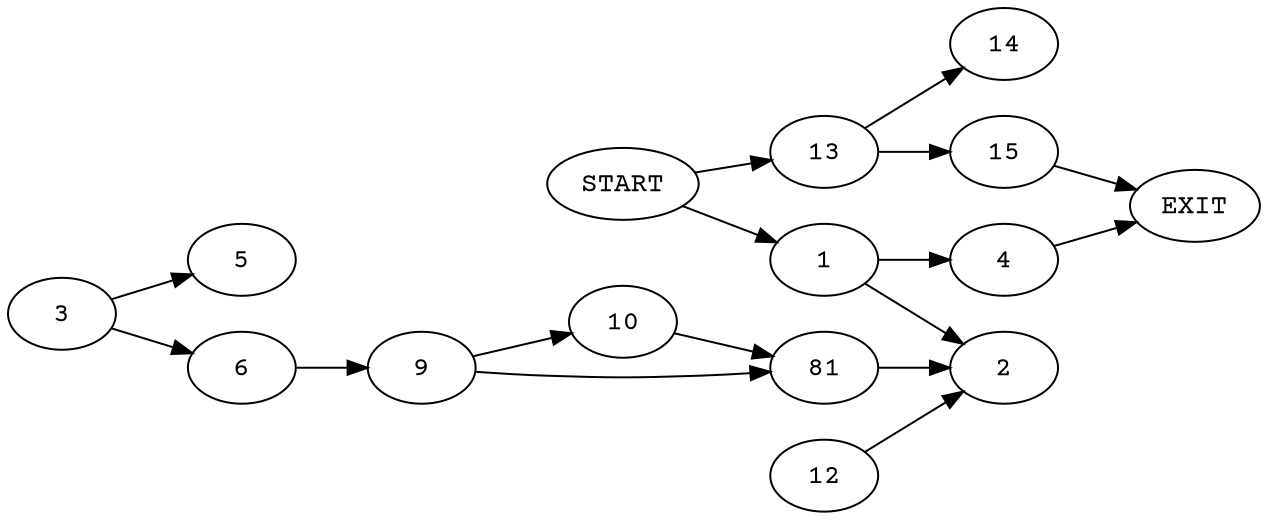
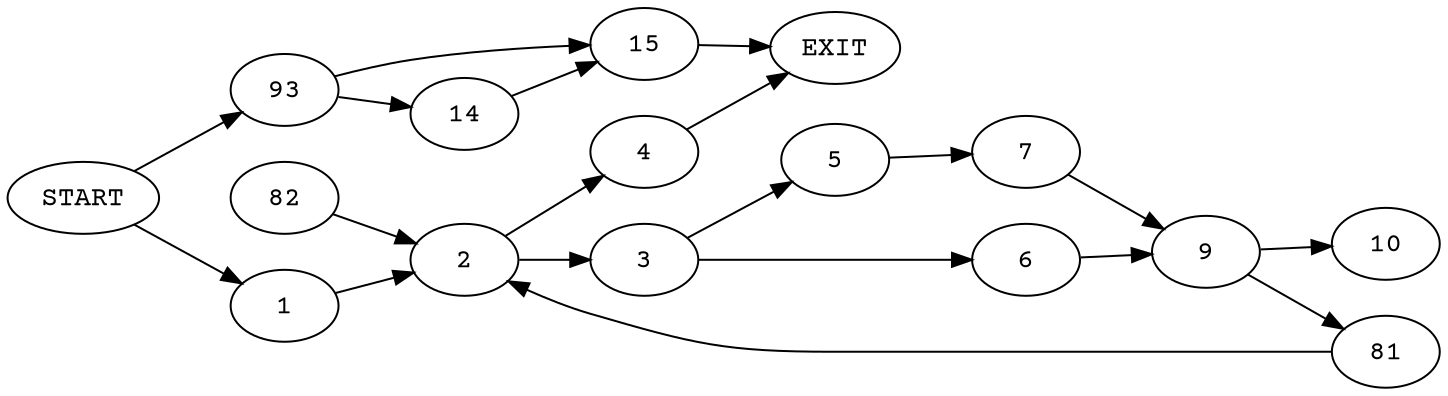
edge "14" -> "15": added
node "13": label "13" -> "93"
node "7": added
edge "2" -> "3": added
edge "1" -> "4": now "2" -> "4"
edge "10" -> "81": removed
node "12": label "12" -> "82"
